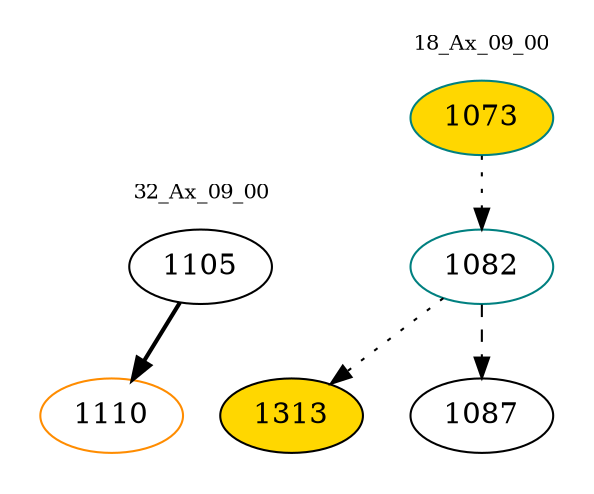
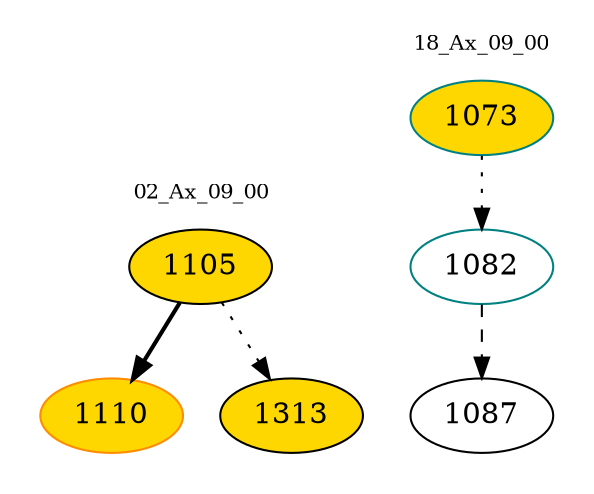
cluster "32_Ax_09_00": label "32_Ax_09_00" -> "02_Ax_09_00"
node "1105": fillcolor white -> gold
edge "1082" -> "1313": now "1105" -> "1313"
node "1110": fillcolor white -> gold
